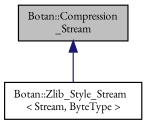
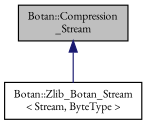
node "Botan::Zlib_Style_Stream < Stream, ByteType >": label "Botan::Zlib_Style_Stream < Stream, ByteType >" -> "Botan::Zlib_Botan_Stream < Stream, ByteType >"
